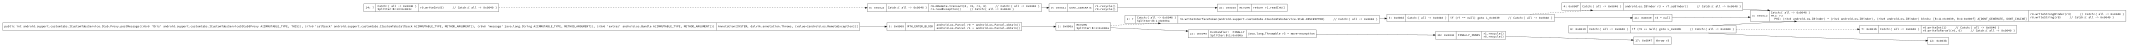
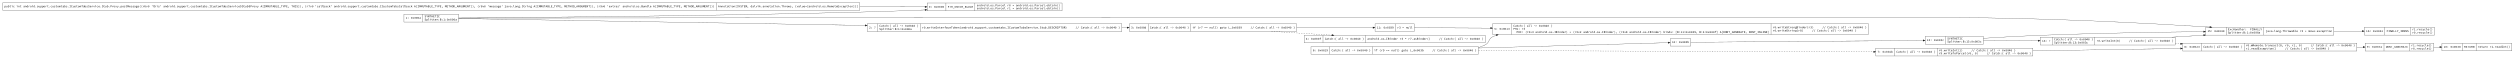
edge "4: 0x000f" -> "5: 0x0013": removed
edge "1: 0x000a" -> "2: ?": style dashed -> solid
node "1: 0x000a": text "RETURN" -> "SYNTHETIC"
edge "0: 0x0000" -> "1: 0x000a": reversed
edge "14: ?" -> "15: 0x0040": added
node "13: 0x003c": added
node "17: 0x0047": removed
edge "7: 0x001b" -> "8: 0x0023": added
